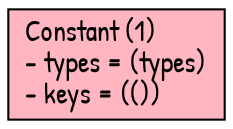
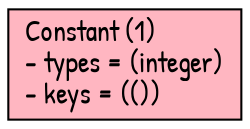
node "Constant (1) - types = (types) - keys = (())": label "Constant (1) - types = (types) - keys = (())" -> "Constant (1) - types = (integer) - keys = (())"
